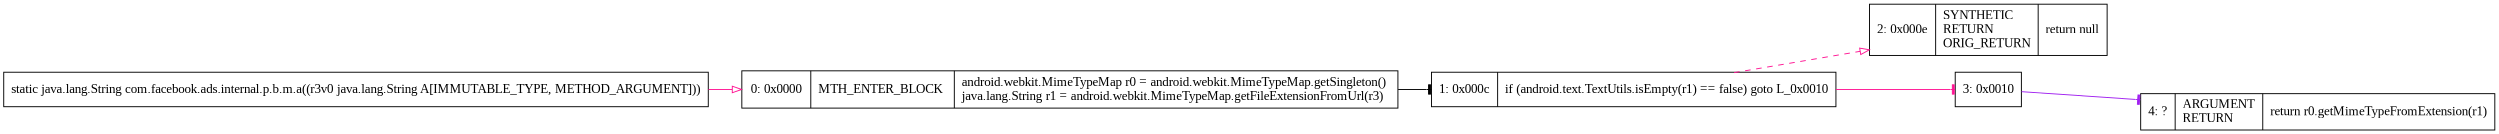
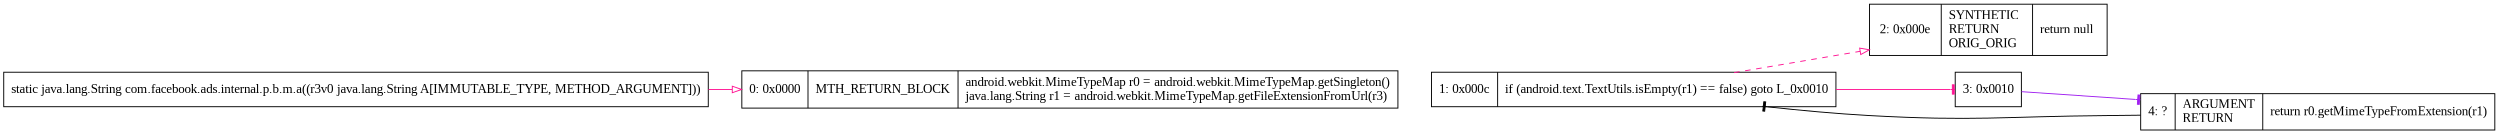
node "2: 0x000e": text "ORIG_RETURN" -> "ORIG_ORIG"
node "0: 0x0000": text "MTH_ENTER_BLOCK" -> "MTH_RETURN_BLOCK"
edge "0: 0x0000" -> "1: 0x000c": now "4: ?" -> "1: 0x000c"
